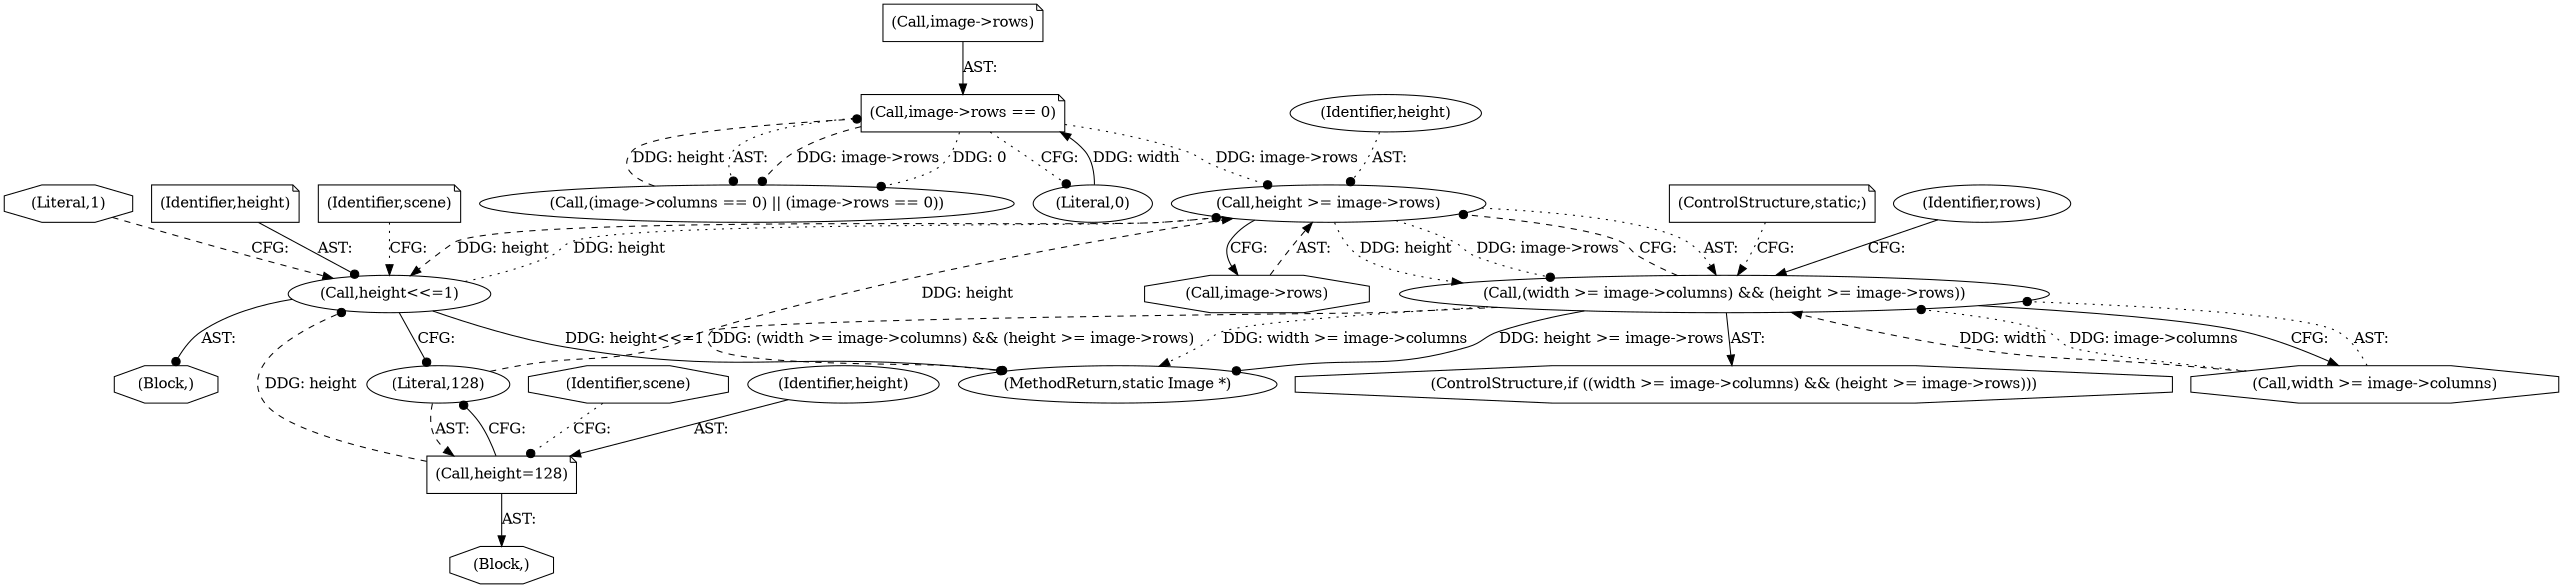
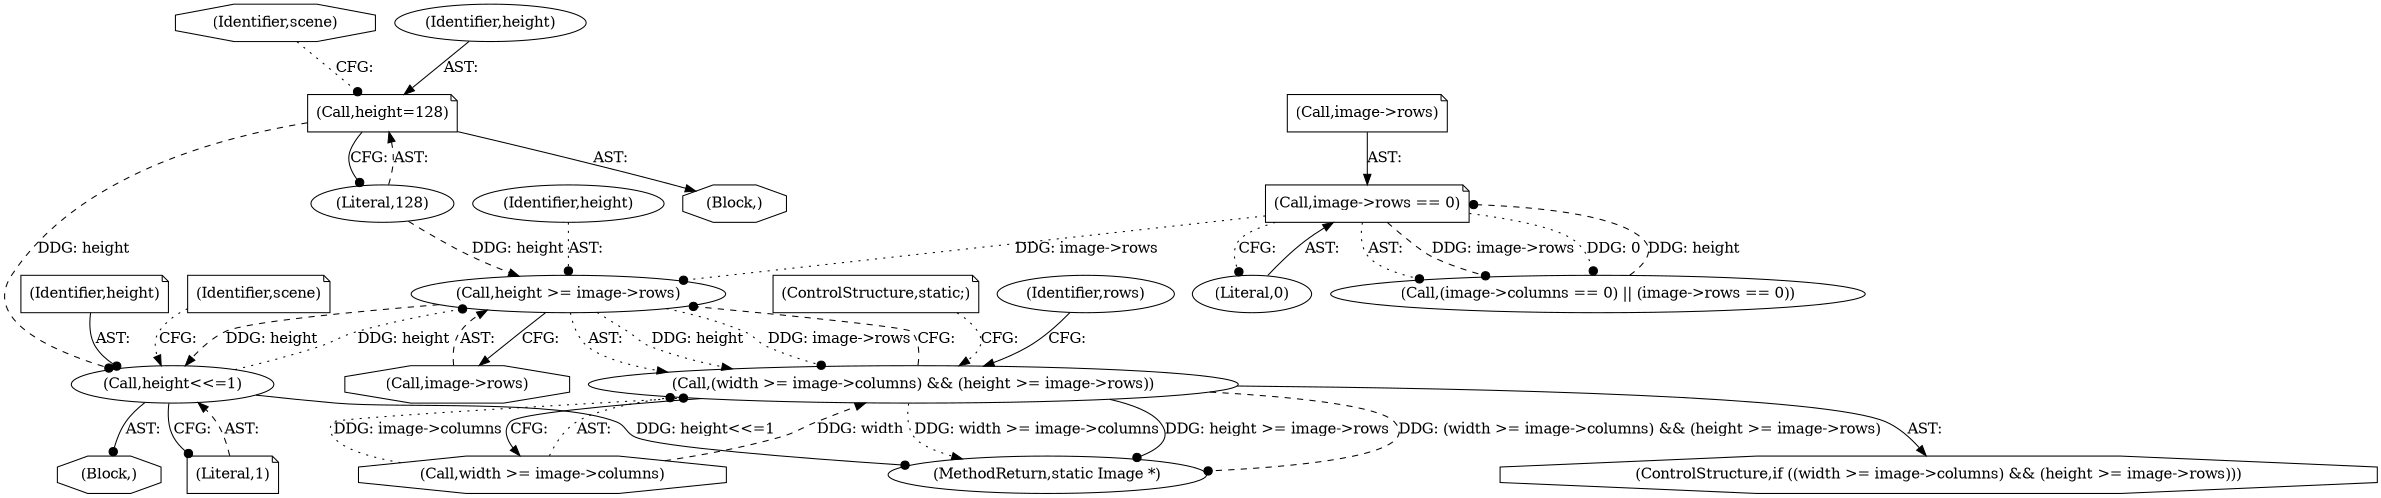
edge "(Literal,0)" -> "(Call,image->rows == 0)": label "DDG: width" -> "AST: "
node "(Literal,1)": shape octagon -> note
edge "(Literal,1)" -> "(Call,height<<=1)": label "CFG: " -> "AST: "
edge "(Call,height<<=1)" -> "(Literal,128)": now "(Call,height<<=1)" -> "(Literal,1)"
